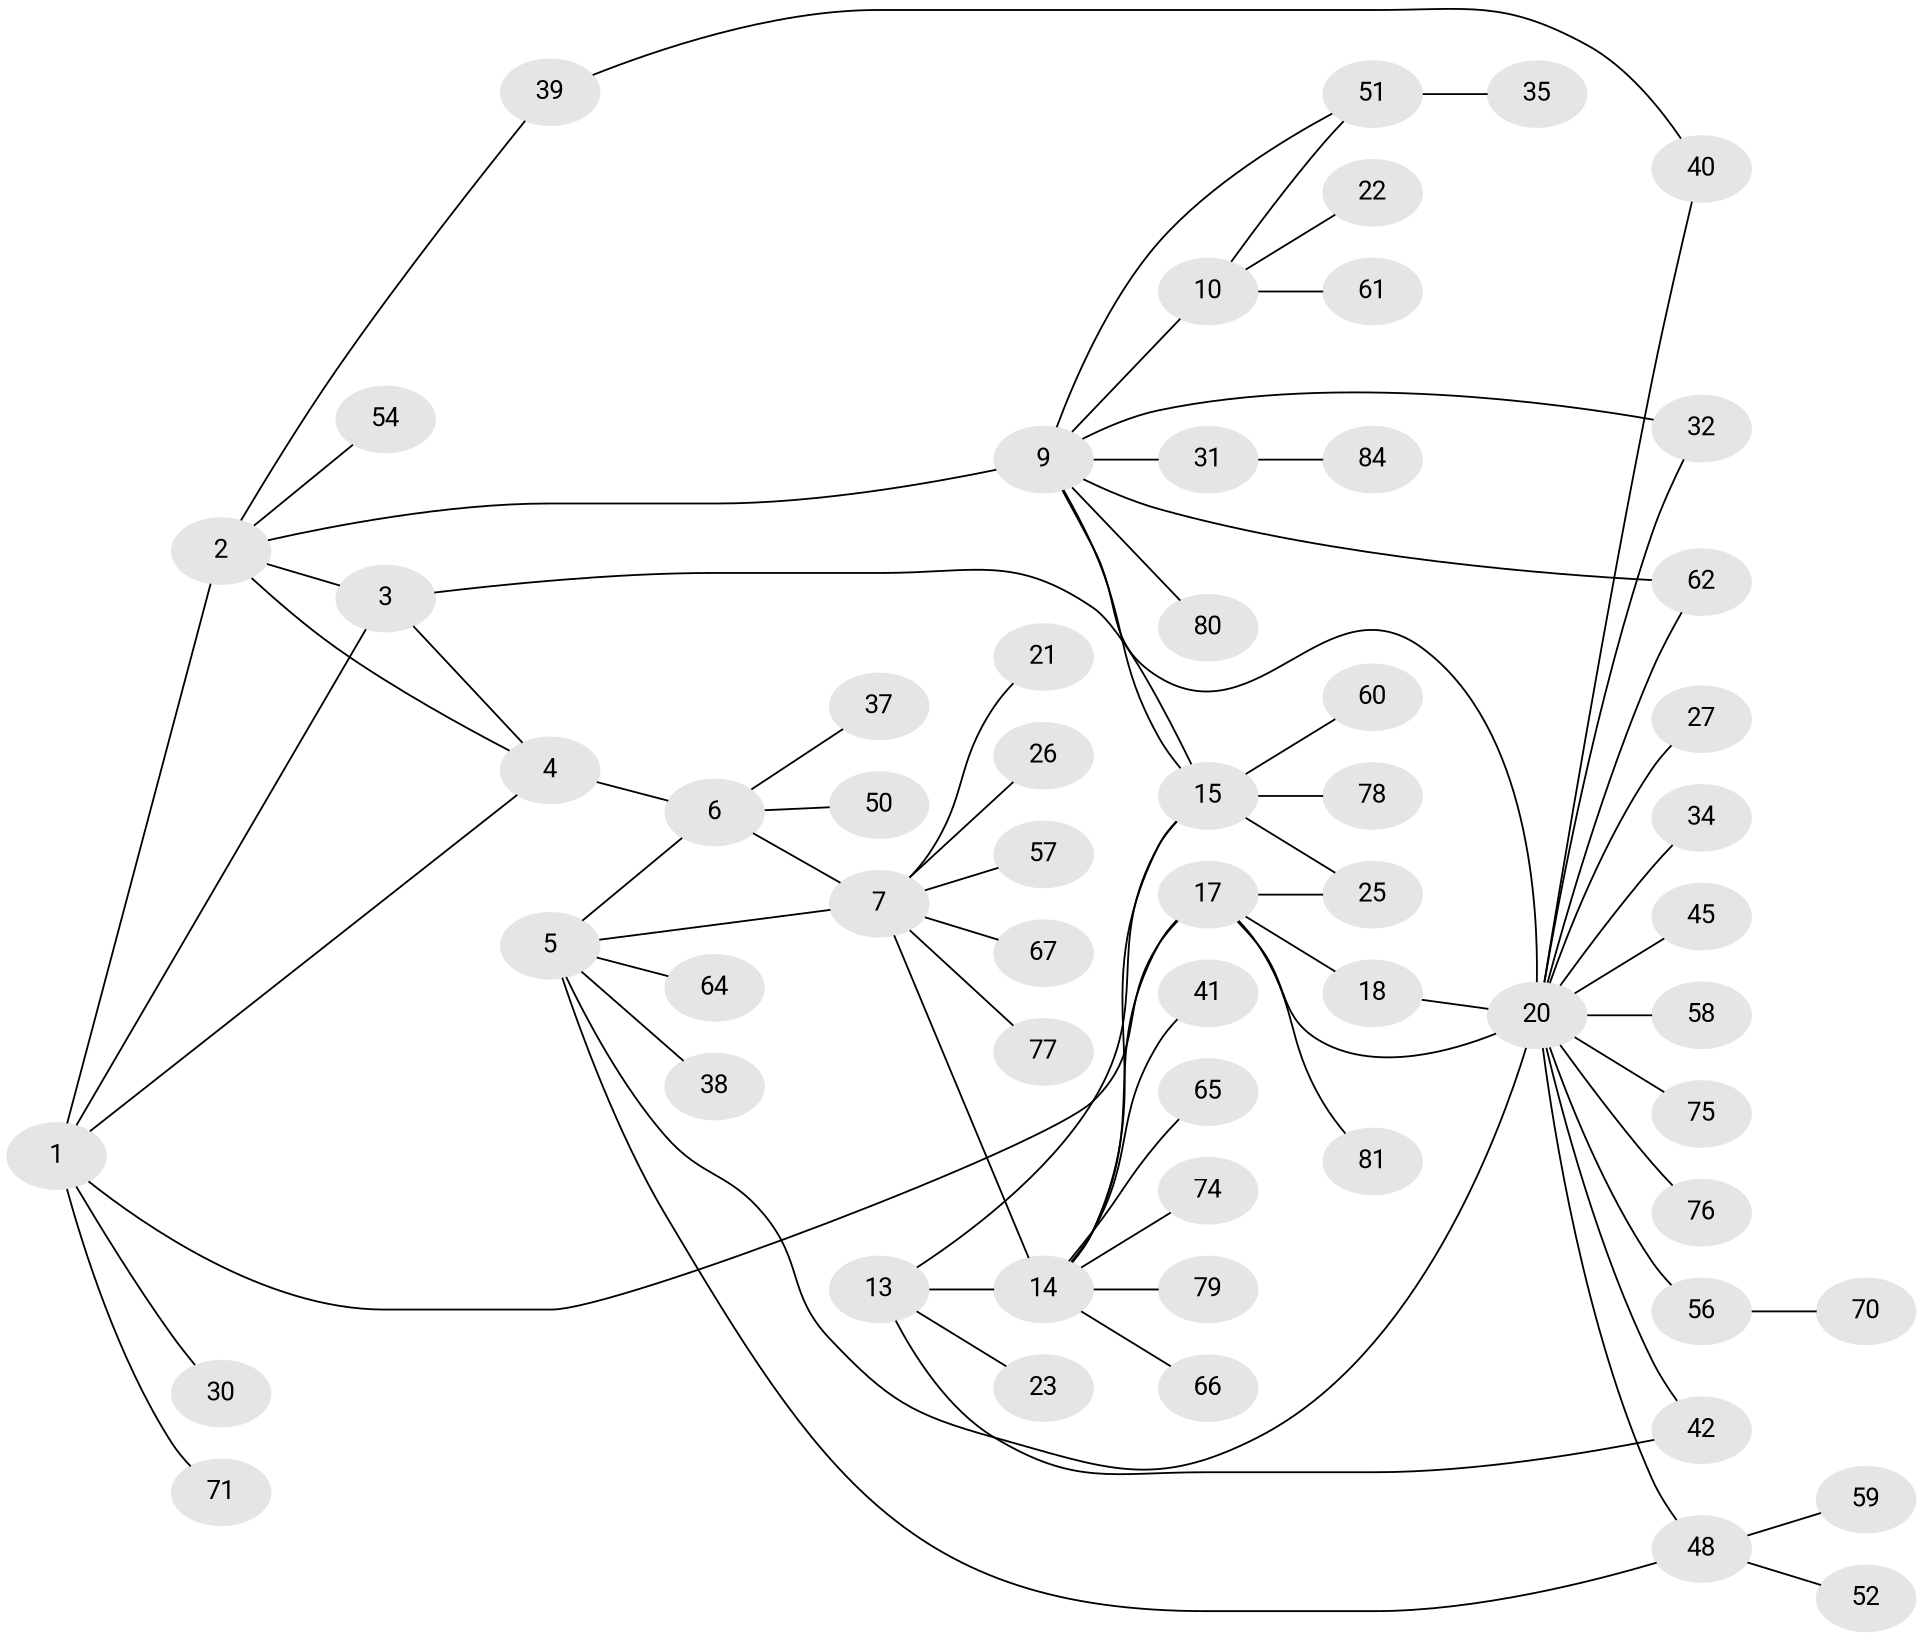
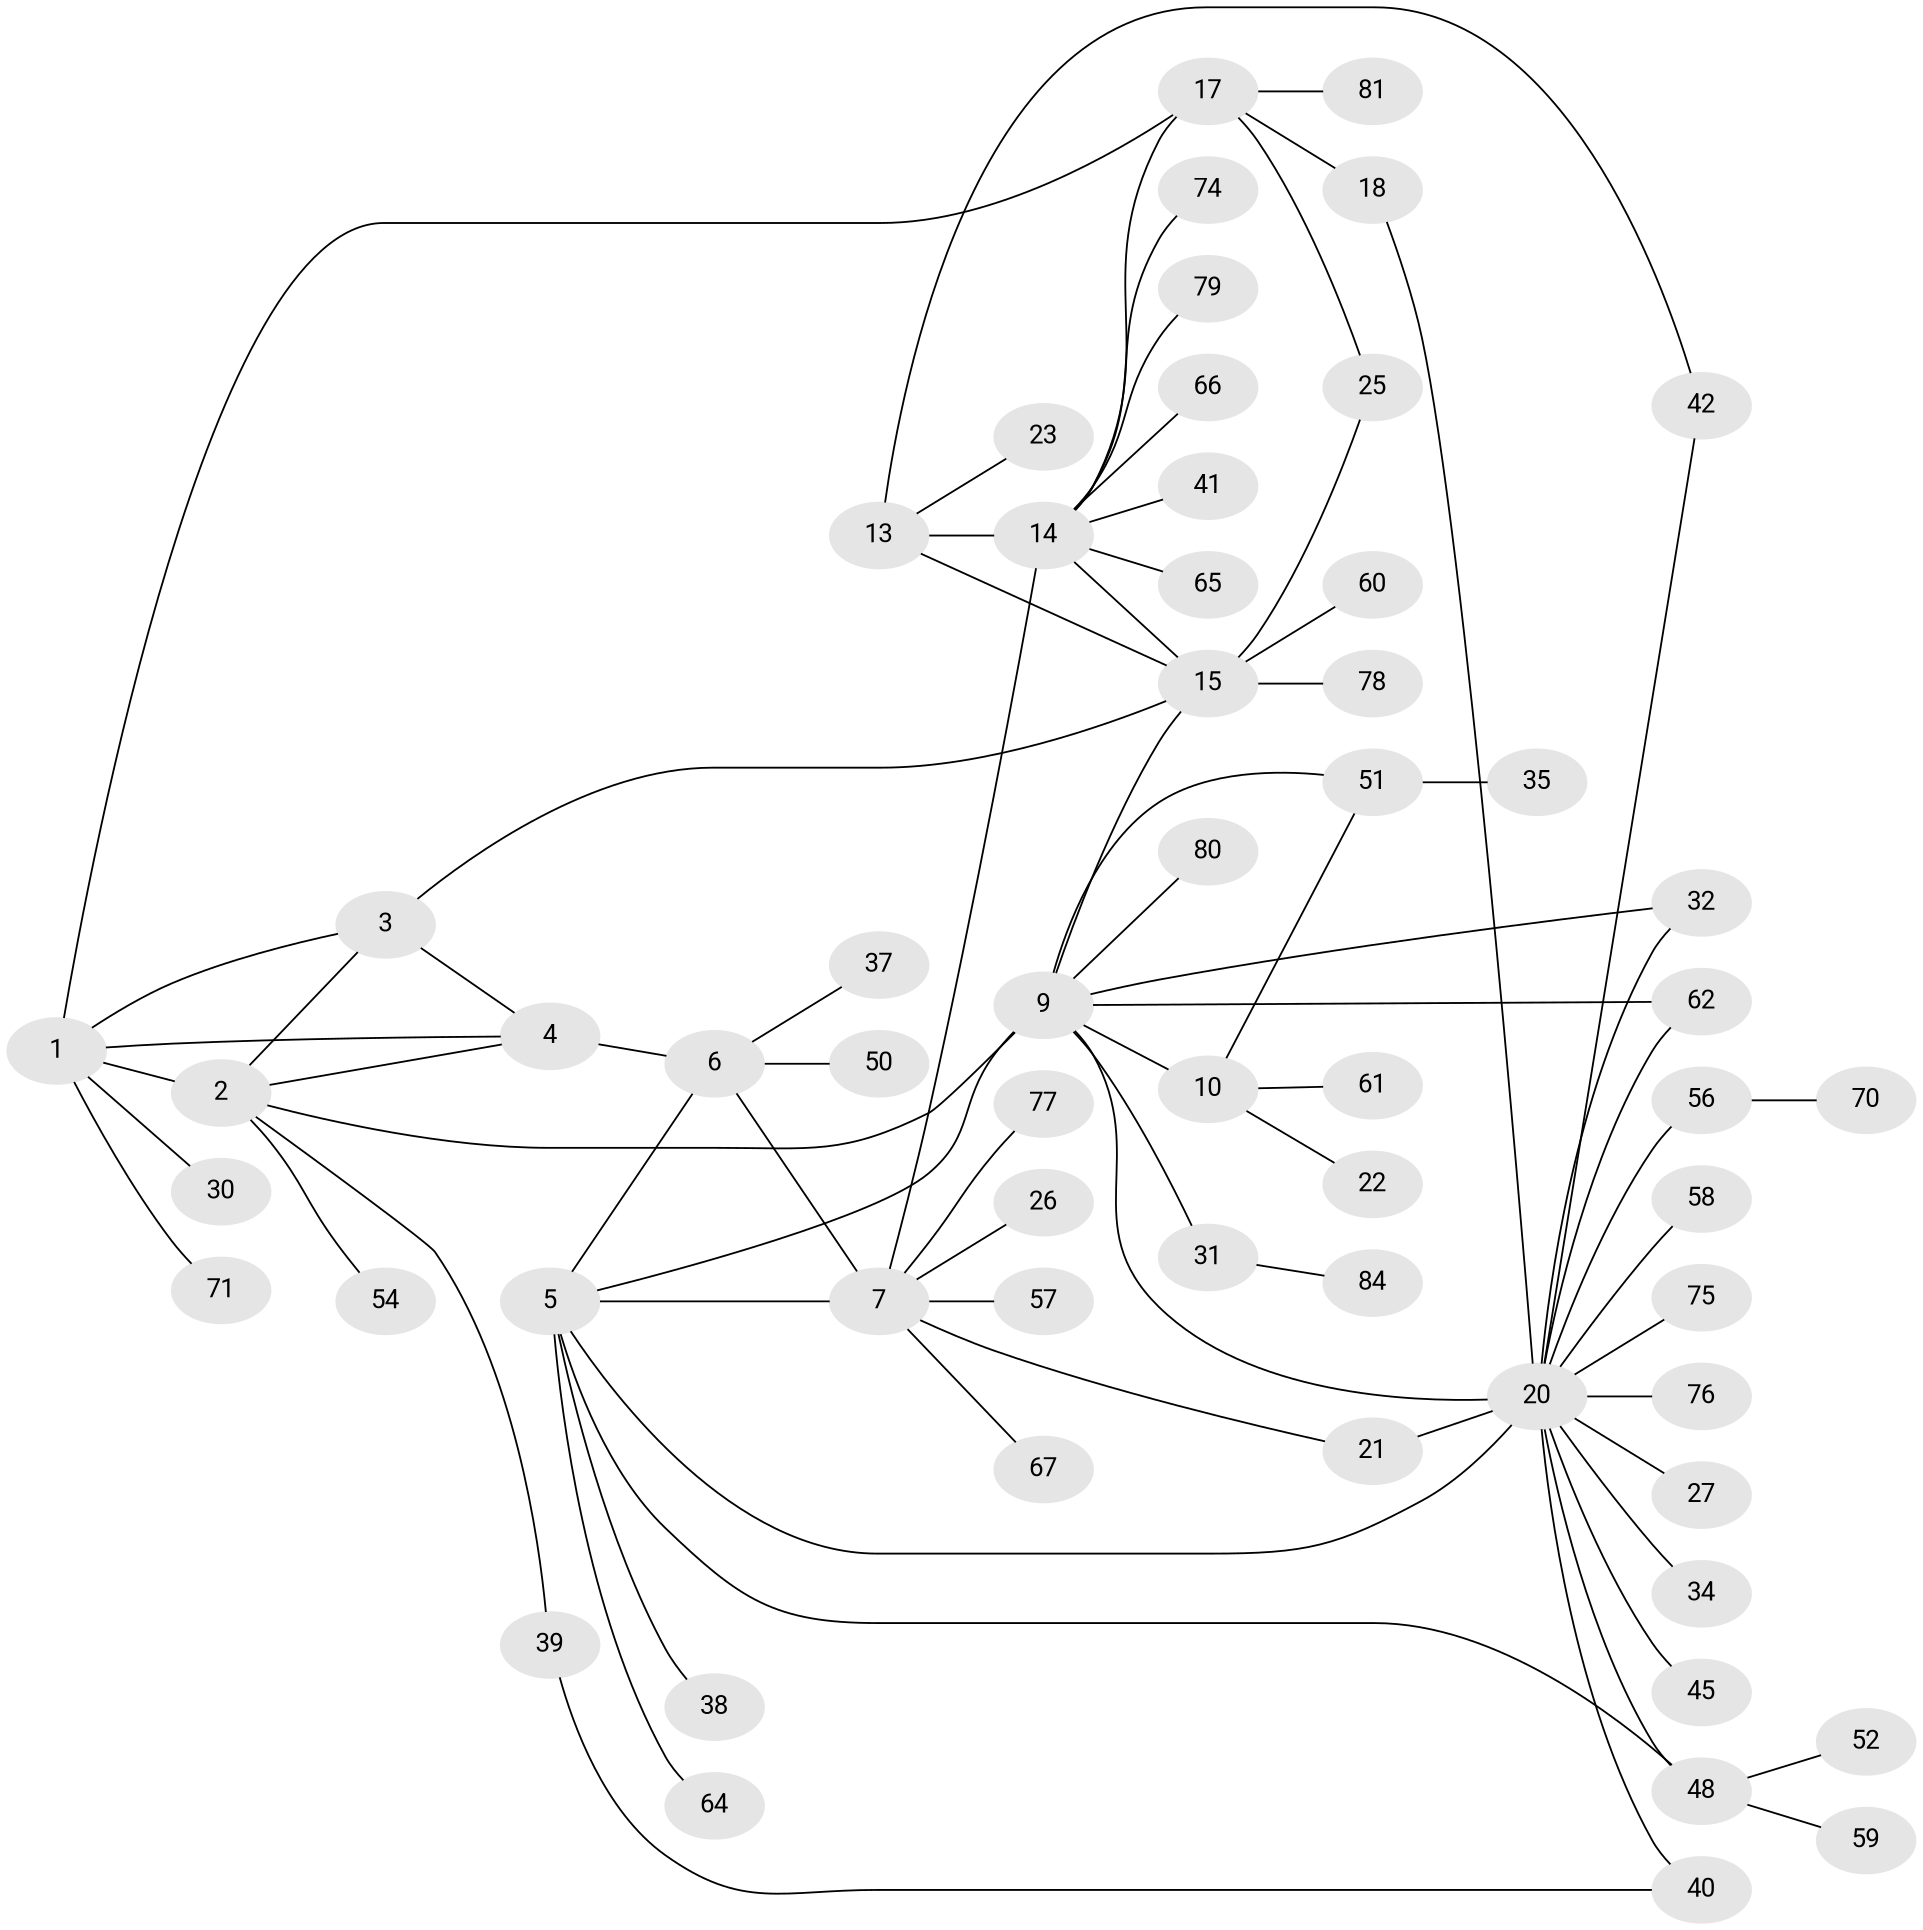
edge "17" -- "20": now "21" -- "20"
edge "9" -- "5": added
